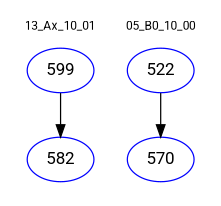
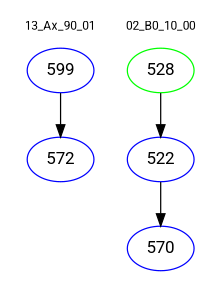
cluster "13_Ax_10_01": label "13_Ax_10_01" -> "13_Ax_90_01"
cluster "05_B0_10_00": label "05_B0_10_00" -> "02_B0_10_00"
node "528": added
node "582": label "582" -> "572"
